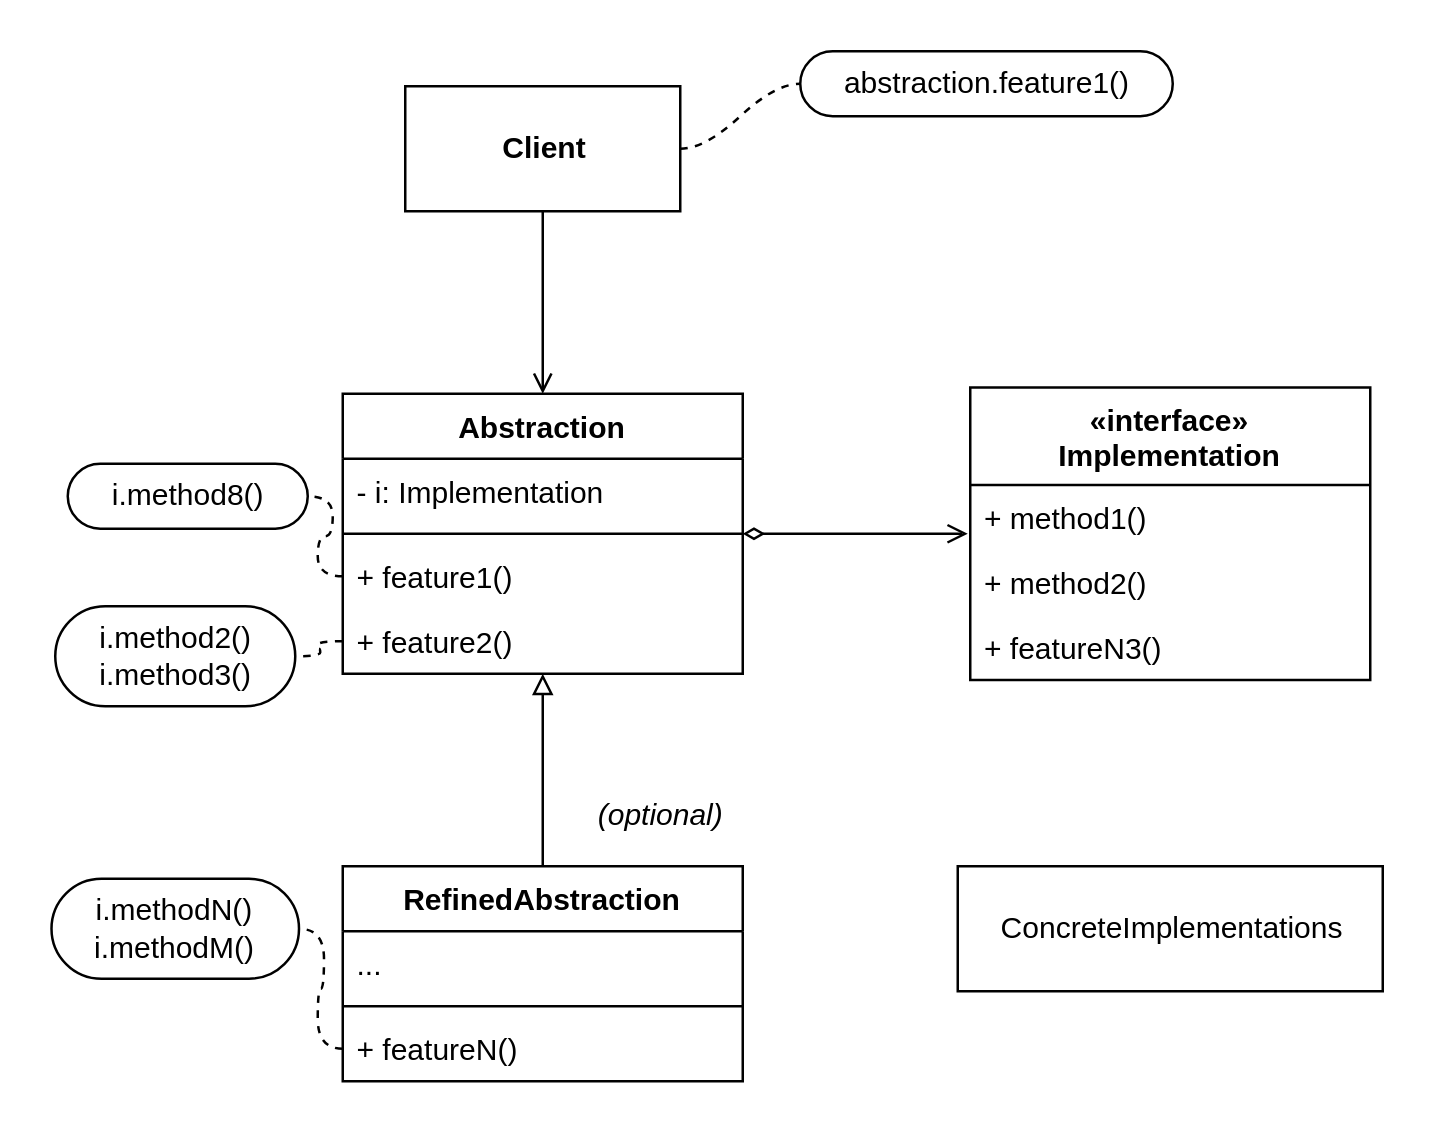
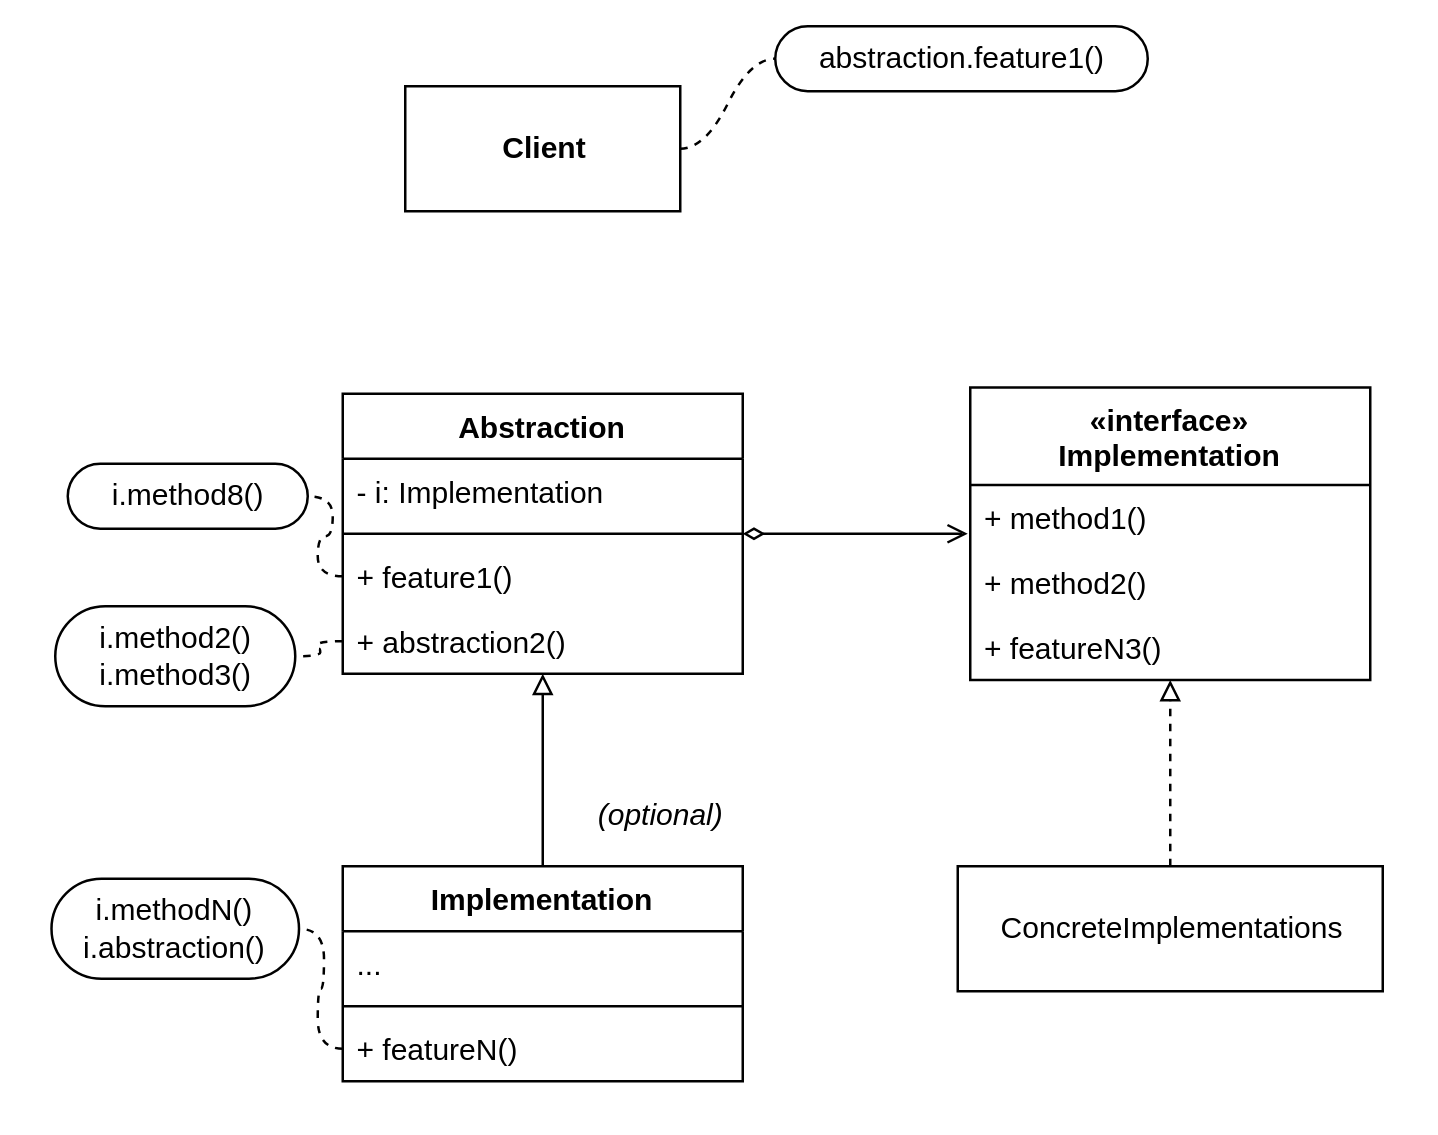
node "abstraction.feature1()": moved (986, 84) -> (961, 59)
edge "Client" -> "Abstraction": removed
node "+ feature2()": label "+ feature2()" -> "+ abstraction2()"
edge "ConcreteImplementations" -> "+ featureN3()": added
node "RefinedAbstraction": label "RefinedAbstraction" -> "Implementation"
node "i.methodN() i.methodM()": label "i.methodN() i.methodM()" -> "i.methodN() i.abstraction()"
